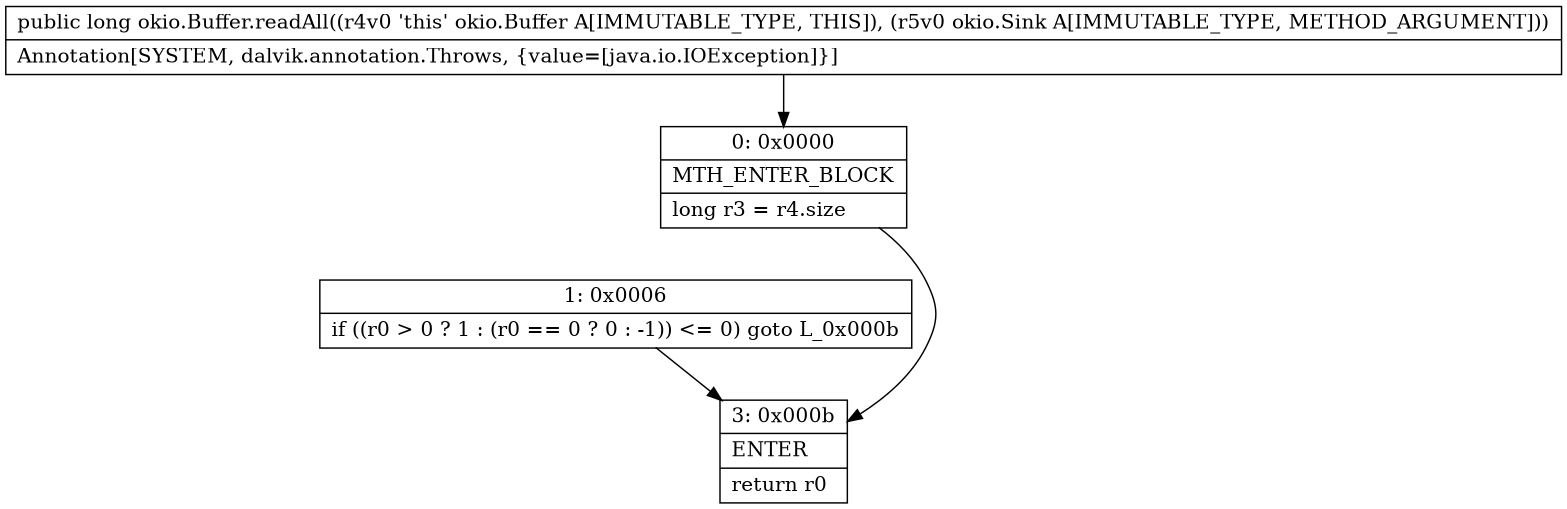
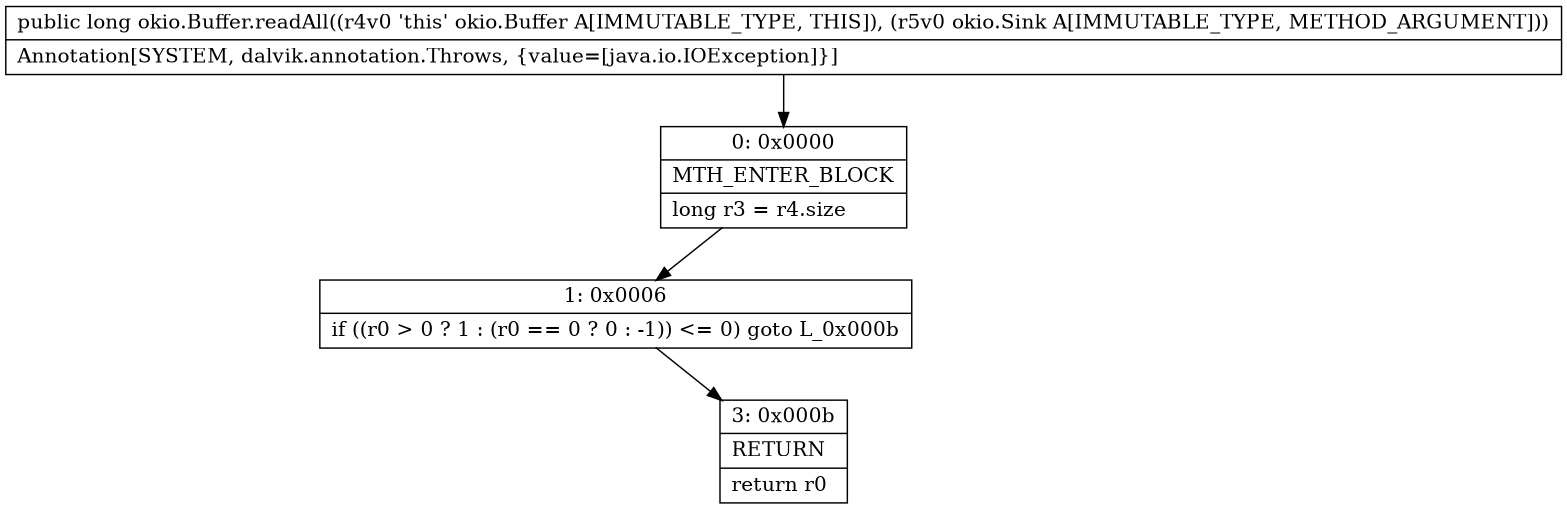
edge "0: 0x0000" -> "3: 0x000b": now "0: 0x0000" -> "1: 0x0006"
node "3: 0x000b": text "ENTER" -> "RETURN"
